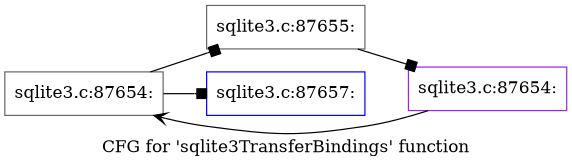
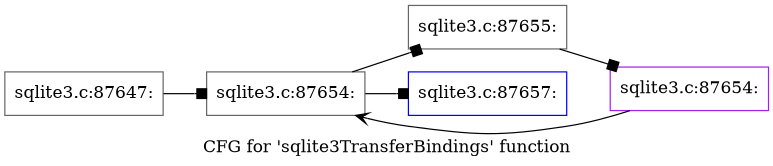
node "sqlite3.c:87647:": added
